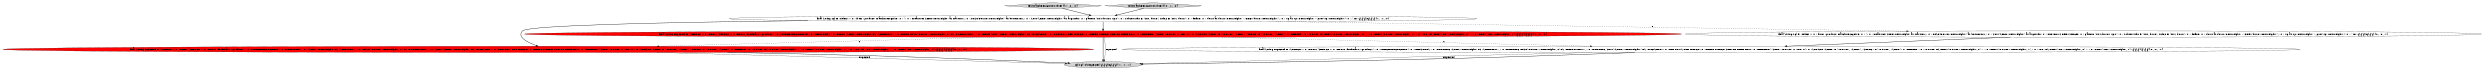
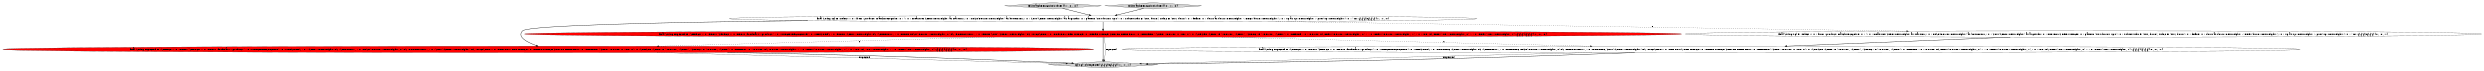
node "sql(sql).ok(expected)@@@5@@@['1', '1', '1']": shape ellipse -> diamond
